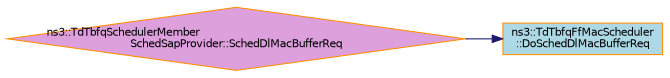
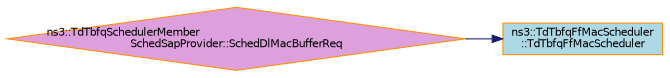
node "ns3::TdTbfqFfMacScheduler ::DoSchedDlMacBufferReq": label "ns3::TdTbfqFfMacScheduler ::DoSchedDlMacBufferReq" -> "ns3::TdTbfqFfMacScheduler ::TdTbfqFfMacScheduler"
